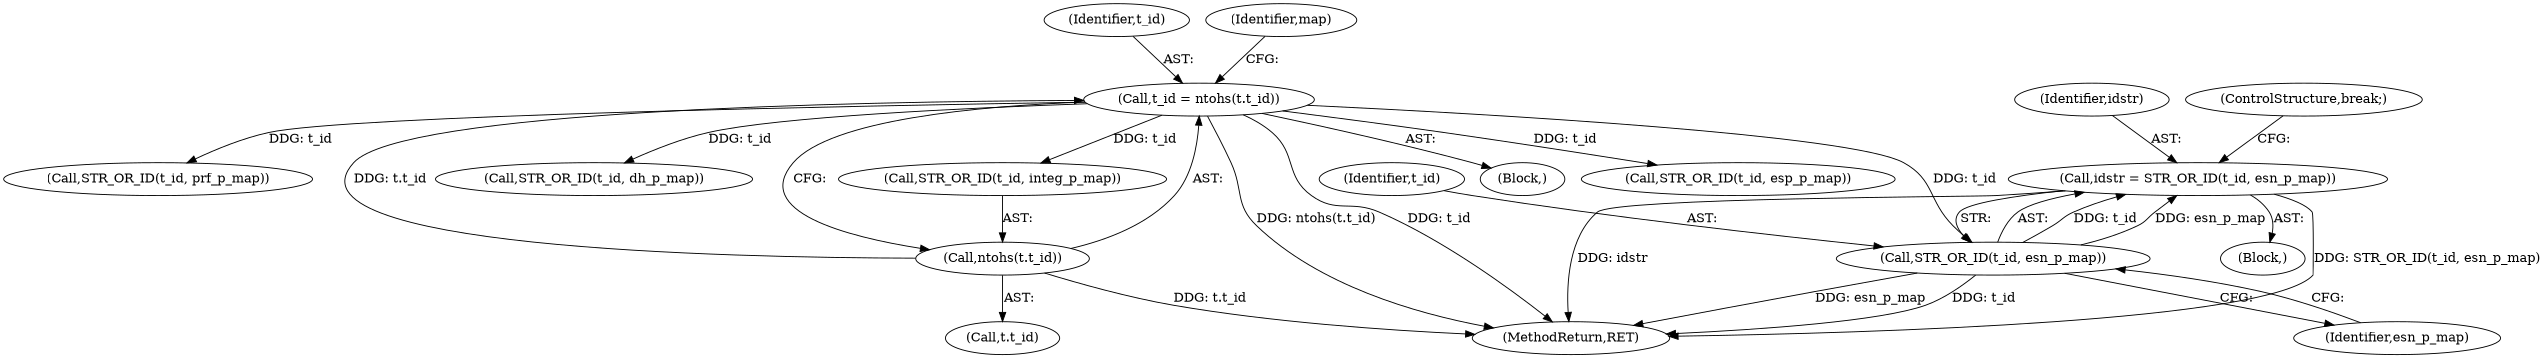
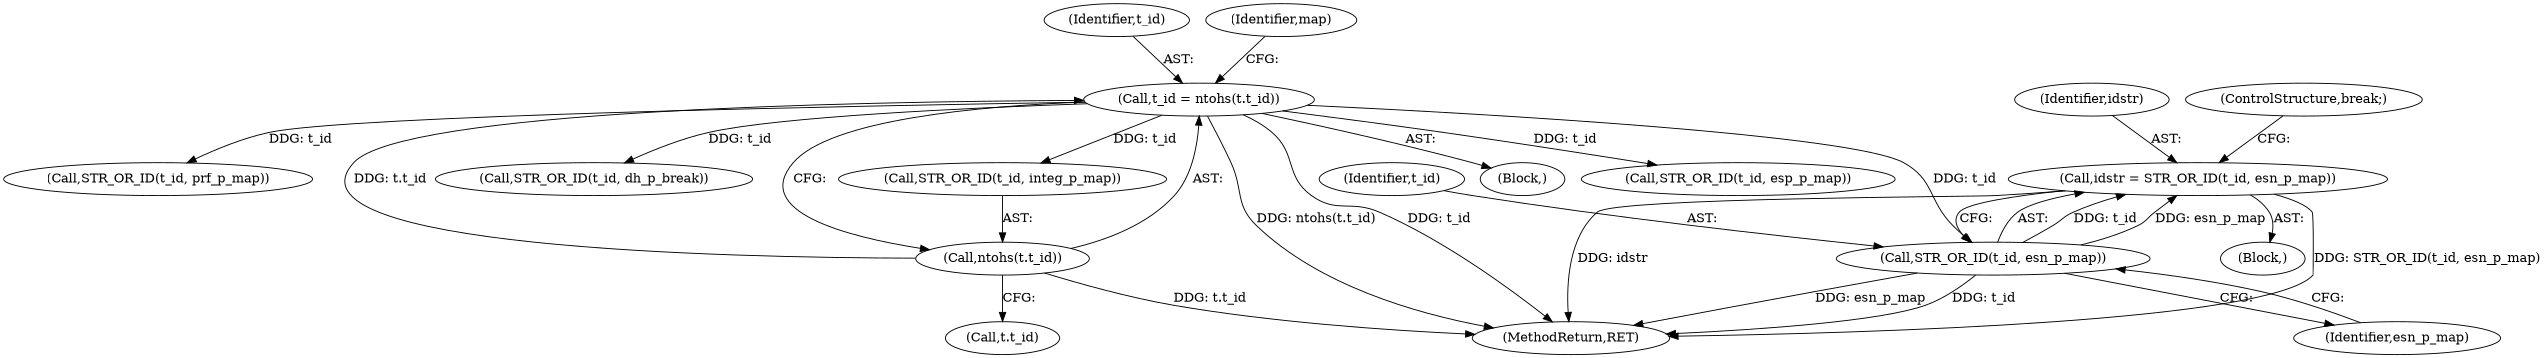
node "(Call,STR_OR_ID(t_id, dh_p_map))": label "(Call,STR_OR_ID(t_id, dh_p_map))" -> "(Call,STR_OR_ID(t_id, dh_p_break))"
edge "(Call,idstr = STR_OR_ID(t_id, esn_p_map))" -> "(Call,STR_OR_ID(t_id, esn_p_map))": label "STR: " -> "CFG: "
edge "(Call,ntohs(t.t_id))" -> "(Call,t.t_id)": label "AST: " -> "CFG: "
